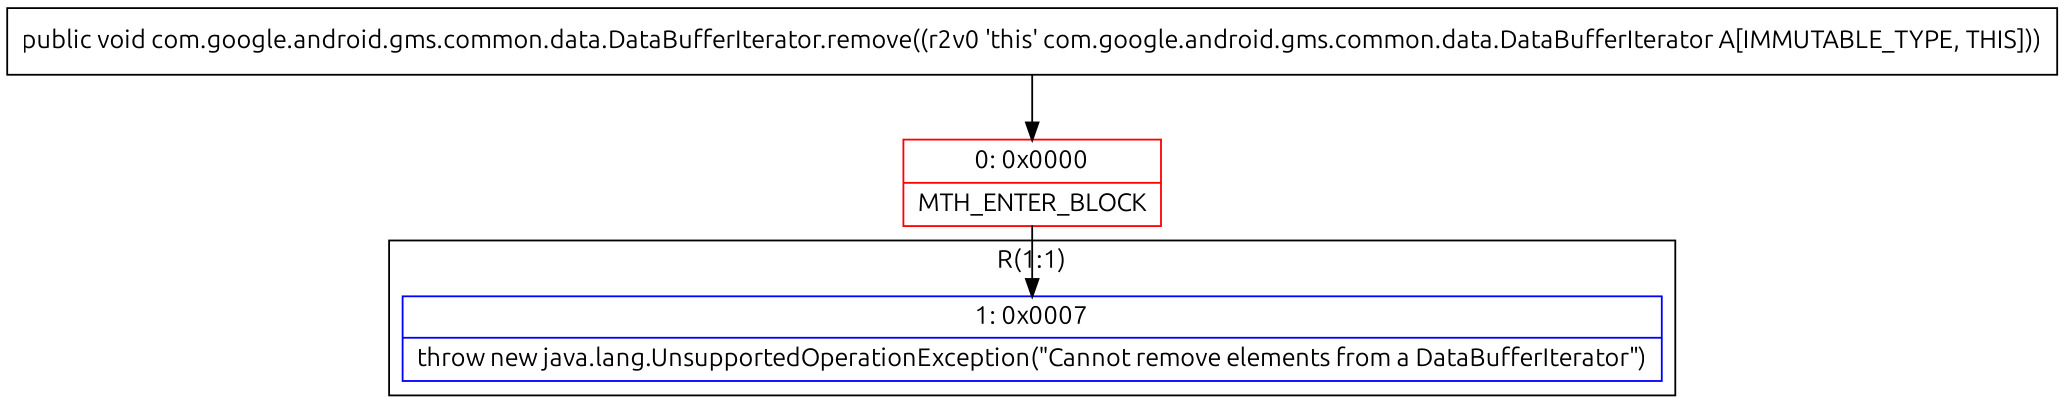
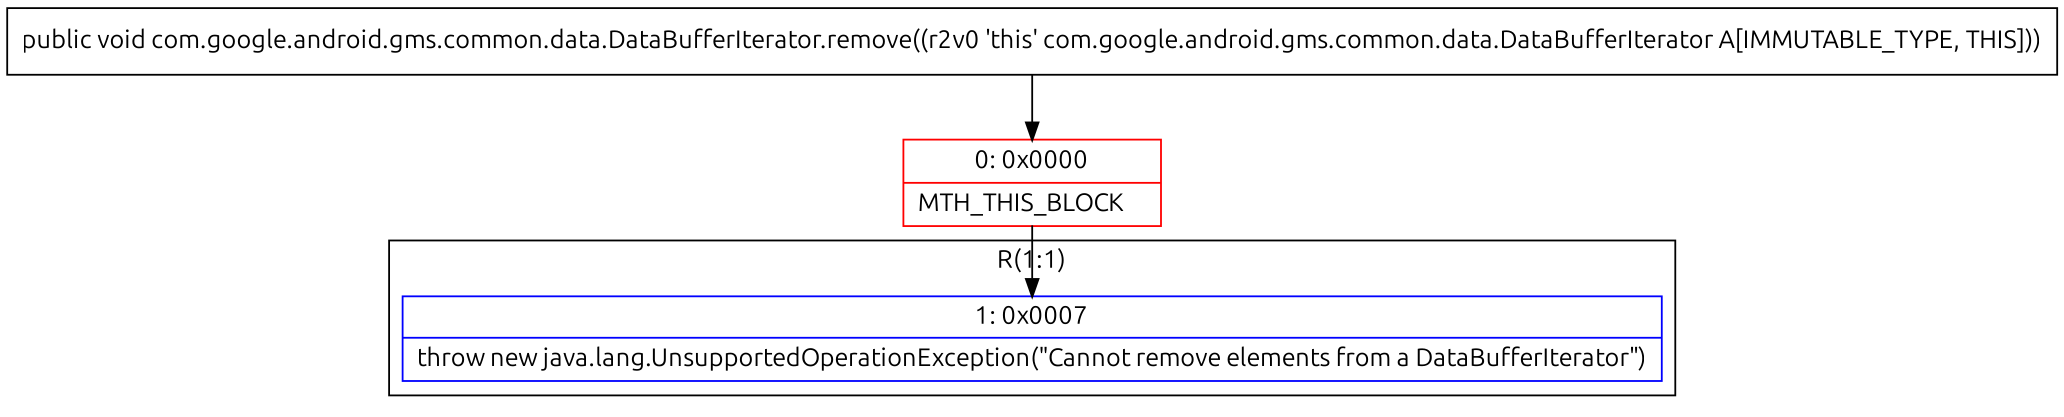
node "0: 0x0000": text "MTH_ENTER_BLOCK" -> "MTH_THIS_BLOCK"
